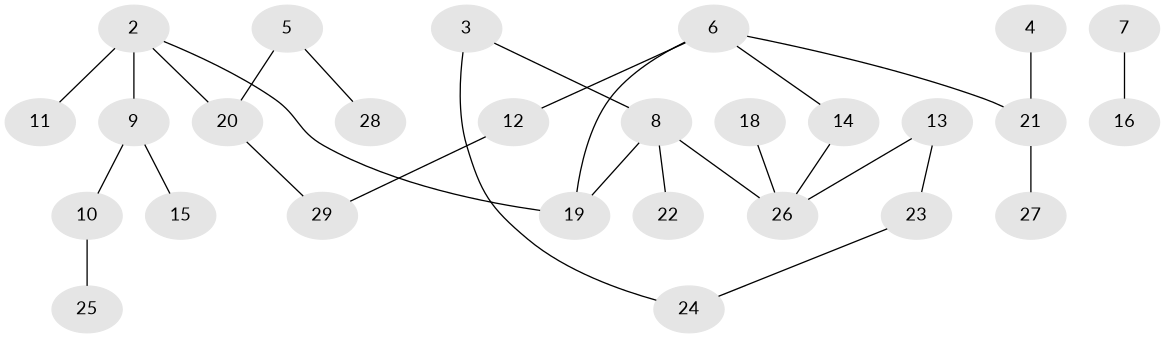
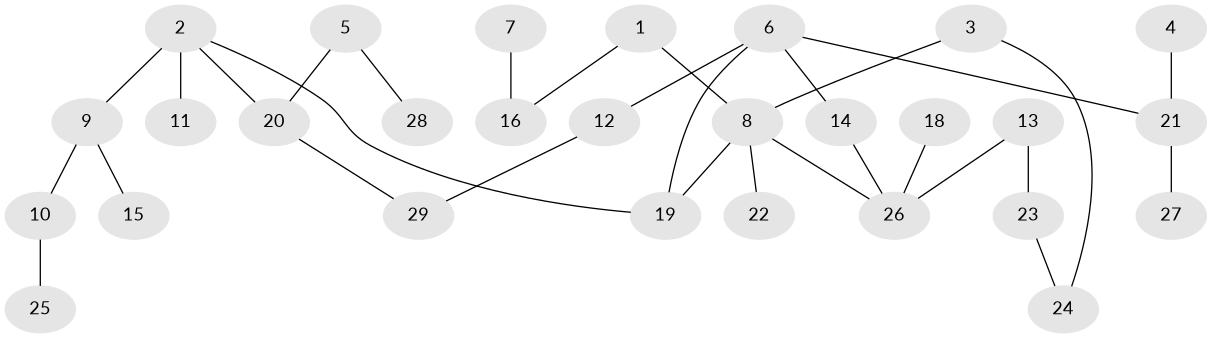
node "1": added
